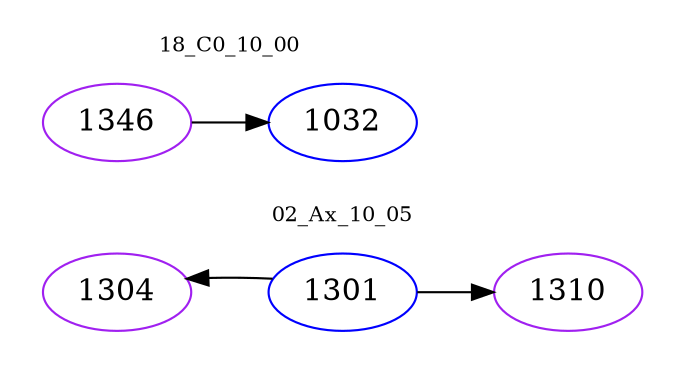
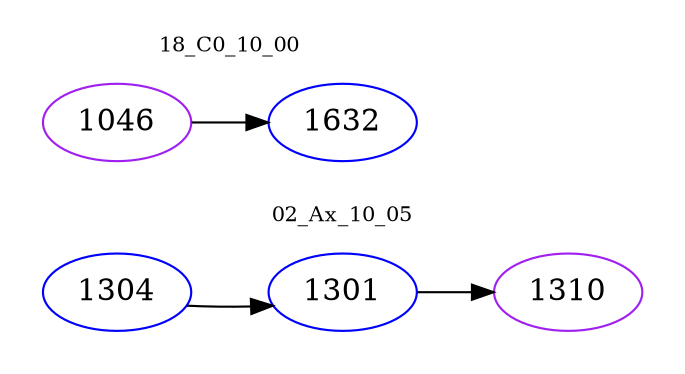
node "1346": label "1346" -> "1046"
node "1032": label "1032" -> "1632"
edge "1301" -> "1304": reversed
node "1304": color purple -> blue
